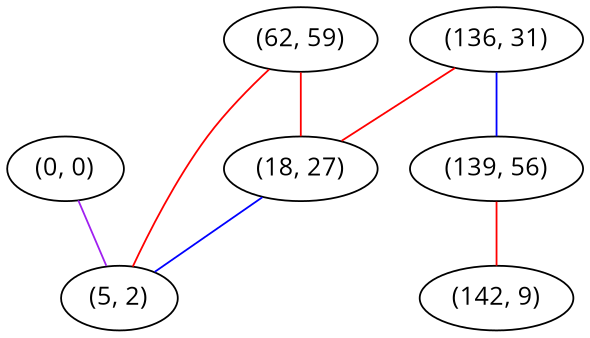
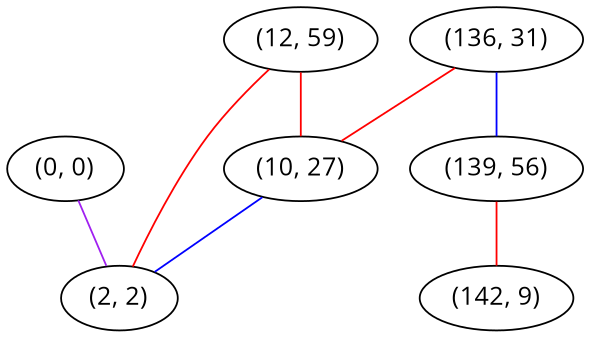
node "(62, 59)": label "(62, 59)" -> "(12, 59)"
node "(18, 27)": label "(18, 27)" -> "(10, 27)"
node "(5, 2)": label "(5, 2)" -> "(2, 2)"
